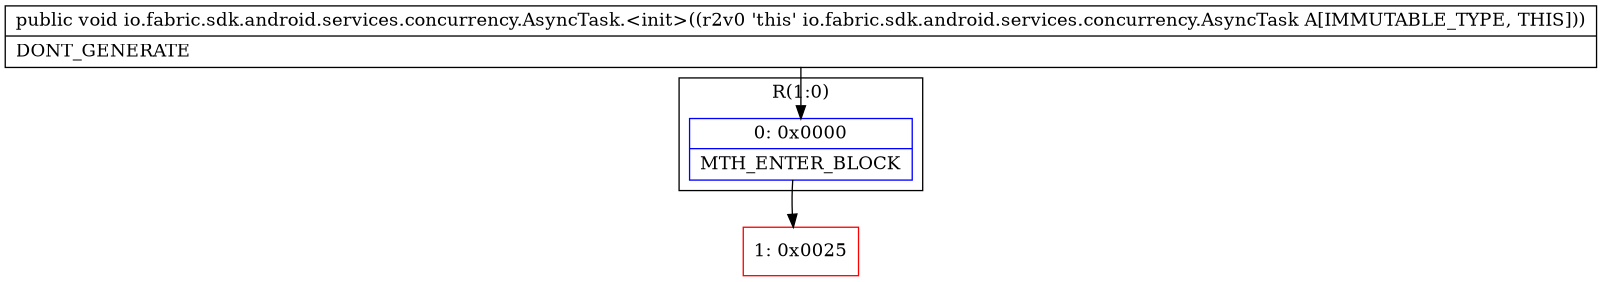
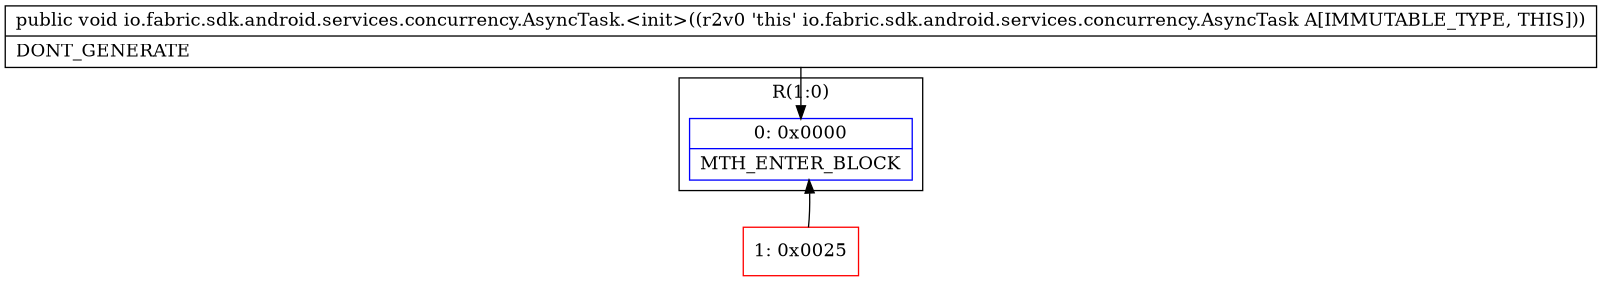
edge "0: 0x0000" -> "1: 0x0025": reversed
